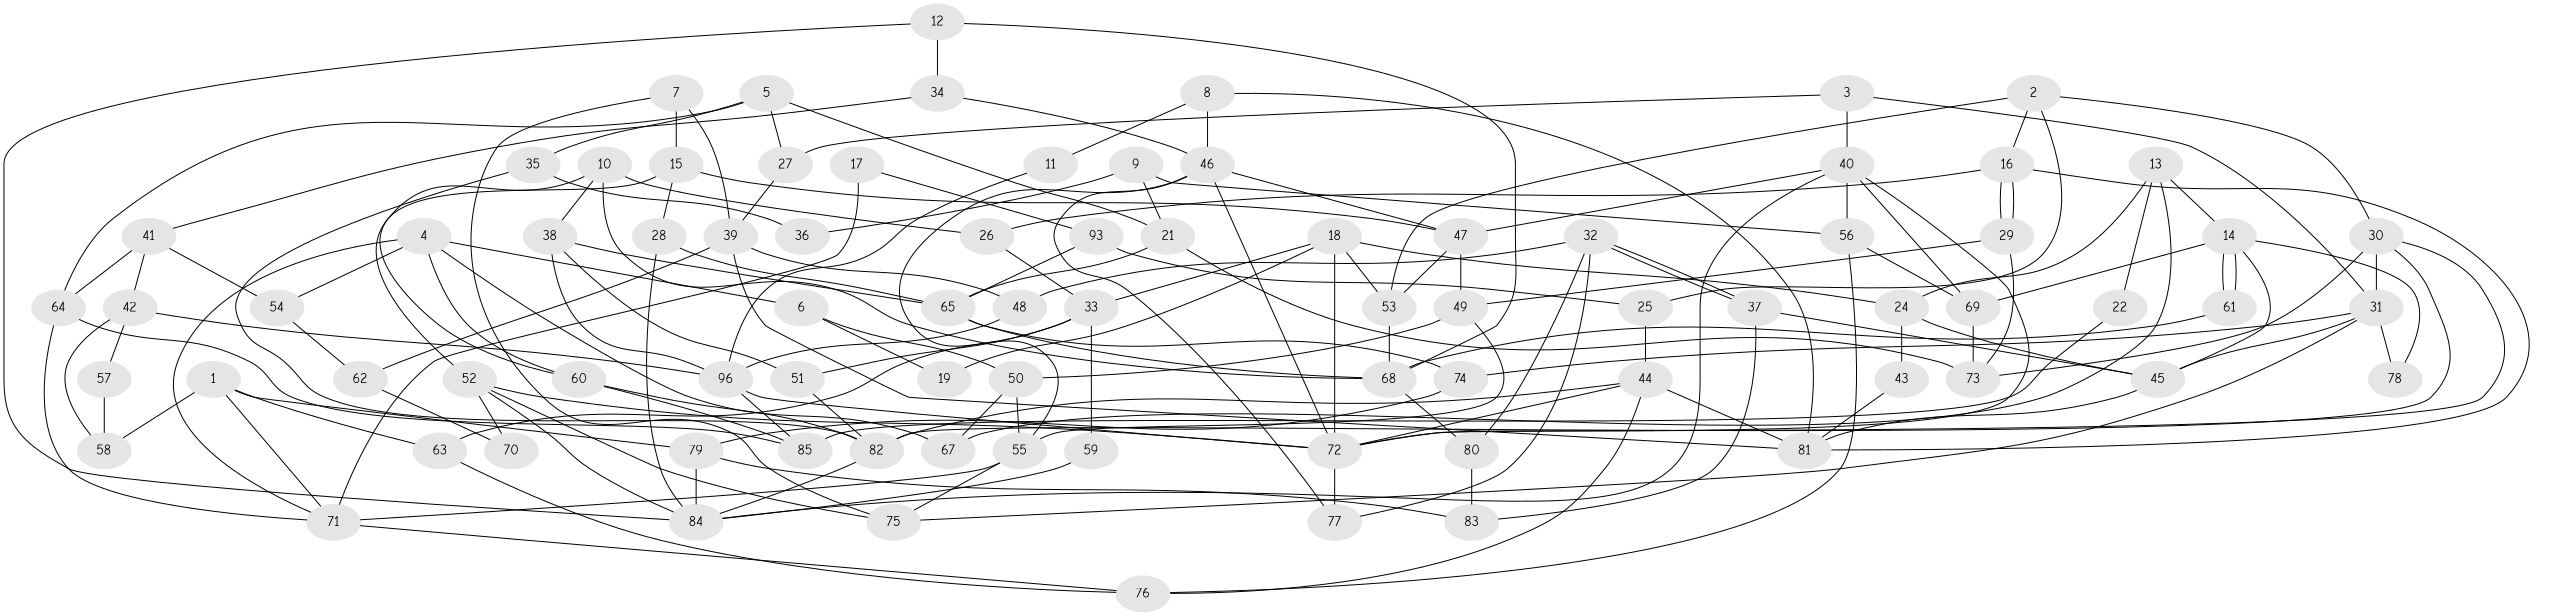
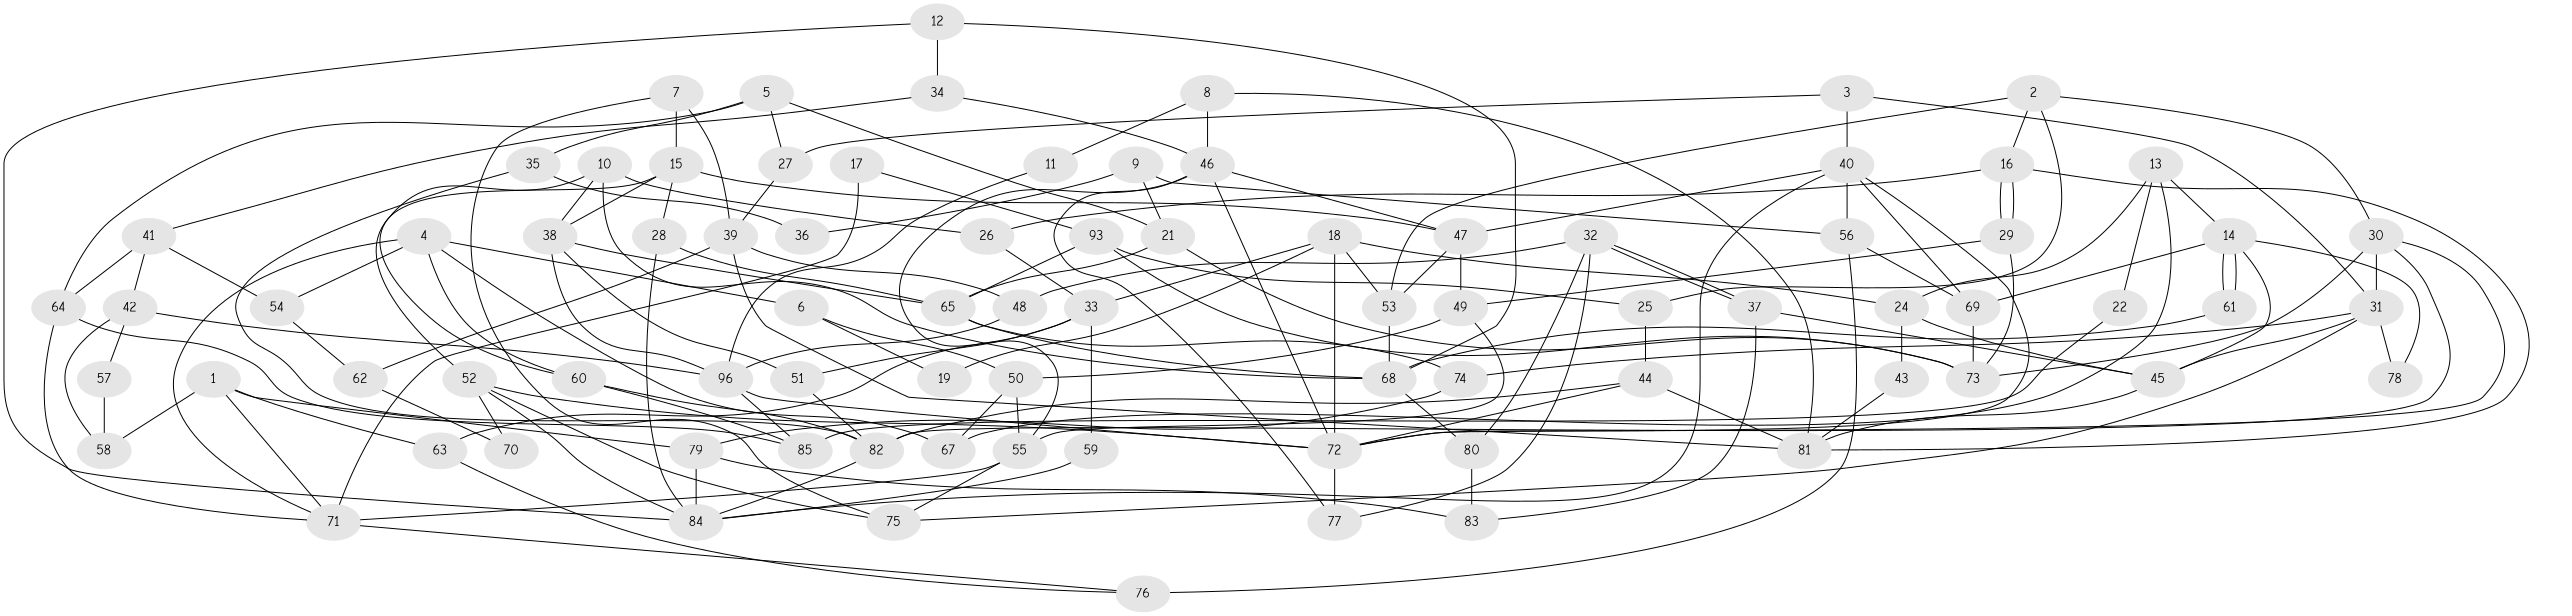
edge "15" -- "38": added
edge "93" -- "73": added
edge "44" -- "76": removed
